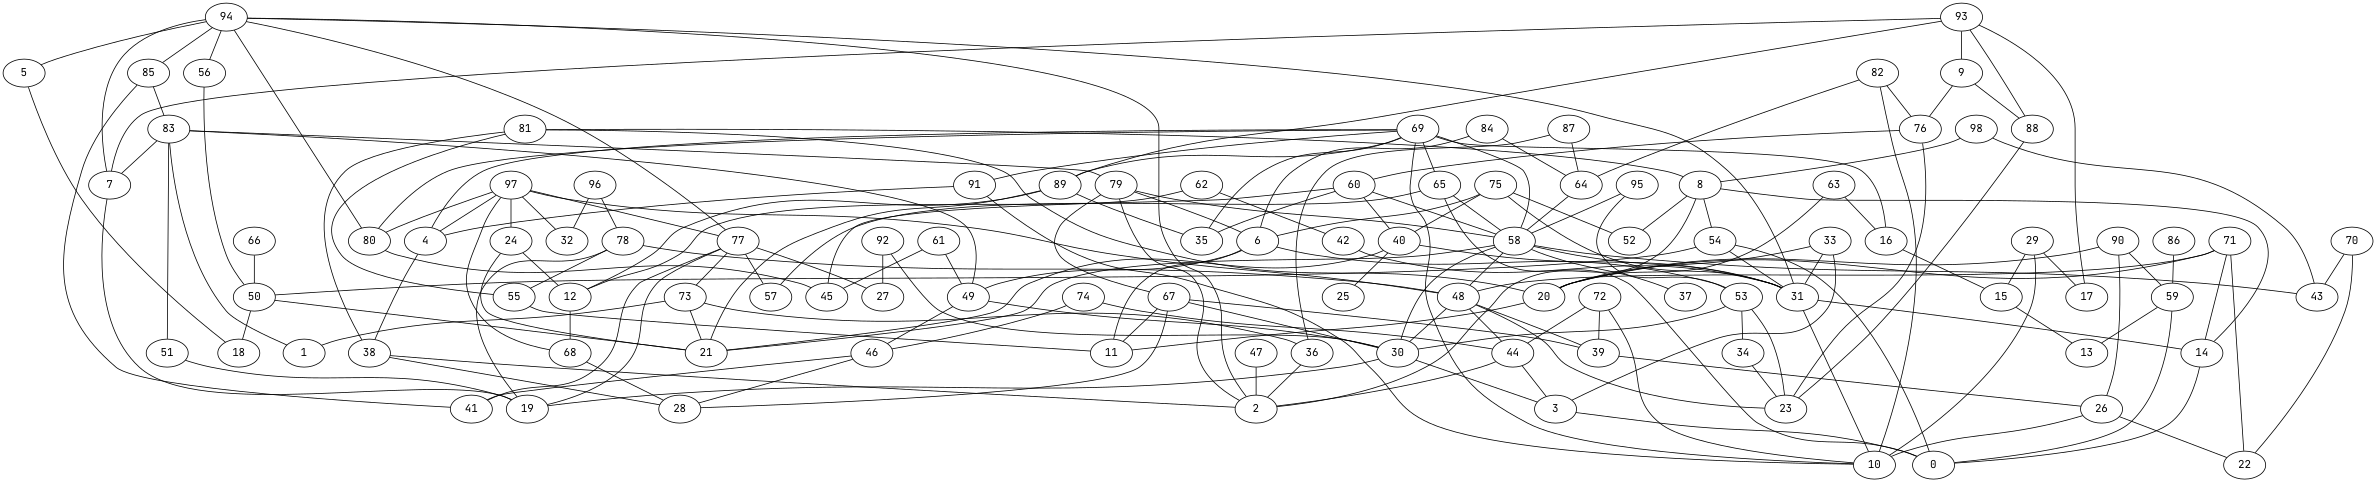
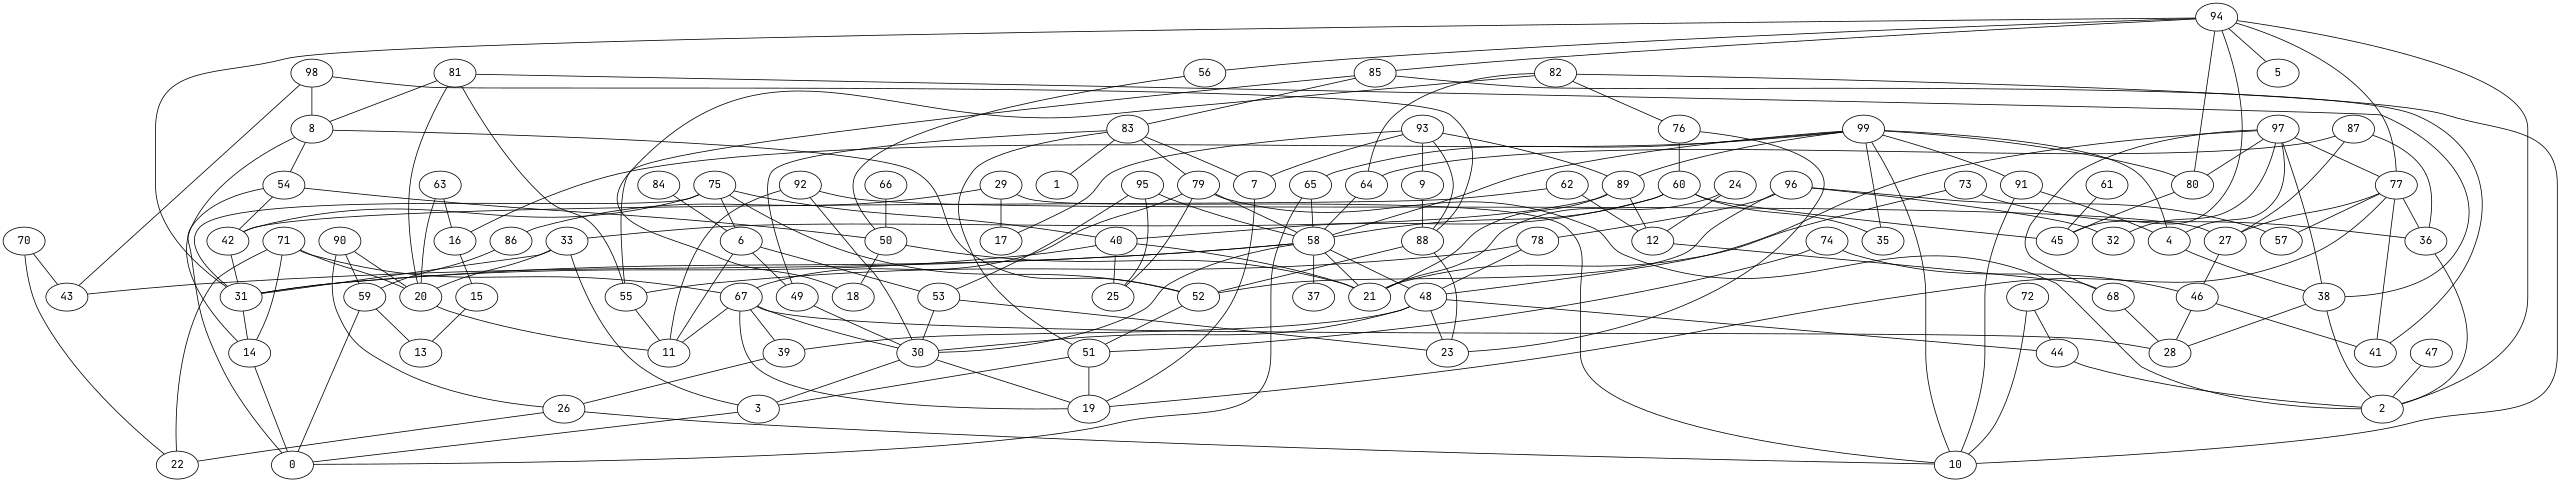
edge "94" -- "7": now "94" -- "45"
edge "98" -- "88": added
edge "9" -- "76": removed
edge "82" -- "55": added
node "69": label "69" -> "99"
edge "84" -- "64": removed
edge "87" -- "27": added
edge "65" -- "57": now "96" -- "57"
edge "79" -- "6": now "79" -- "25"
edge "97" -- "24": now "97" -- "38"
edge "75" -- "42": added
edge "89" -- "35": now "89" -- "33"
edge "5" -- "18": now "85" -- "18"
edge "92" -- "11": added
edge "95" -- "25": added
edge "61" -- "49": removed
edge "29" -- "15": now "29" -- "86"
edge "54" -- "31": now "54" -- "42"
edge "77" -- "73": now "77" -- "36"
edge "71" -- "48": now "71" -- "67"
edge "88" -- "52": added
edge "78" -- "19": now "67" -- "19"
edge "96" -- "52": added
edge "8" -- "2": removed
edge "73" -- "1": removed
edge "49" -- "46": now "27" -- "46"
edge "52" -- "51": added
edge "72" -- "39": removed
edge "74" -- "44": now "74" -- "51"
node "34": removed
edge "44" -- "3": now "51" -- "3"
edge "31" -- "10": removed
